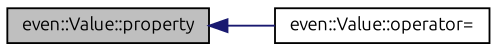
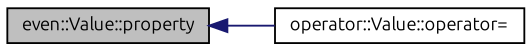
node "even::Value::operator=": label "even::Value::operator=" -> "operator::Value::operator="
